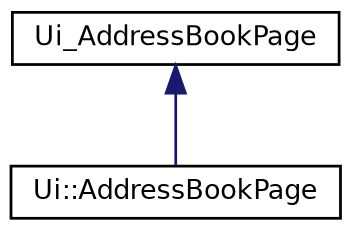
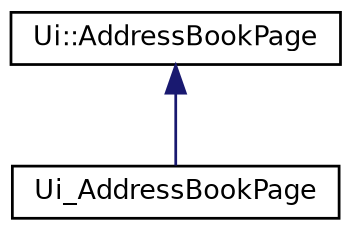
edge "Ui::AddressBookPage" -> "Ui_AddressBookPage": reversed
